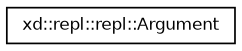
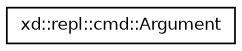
node "xd::repl::repl::Argument": label "xd::repl::repl::Argument" -> "xd::repl::cmd::Argument"
